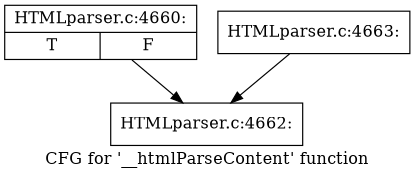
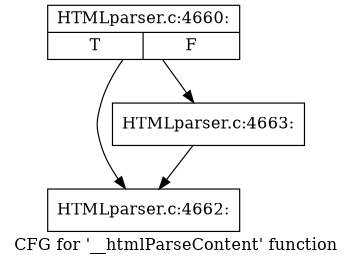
edge "HTMLparser.c:4660:" -> "HTMLparser.c:4663:": added
